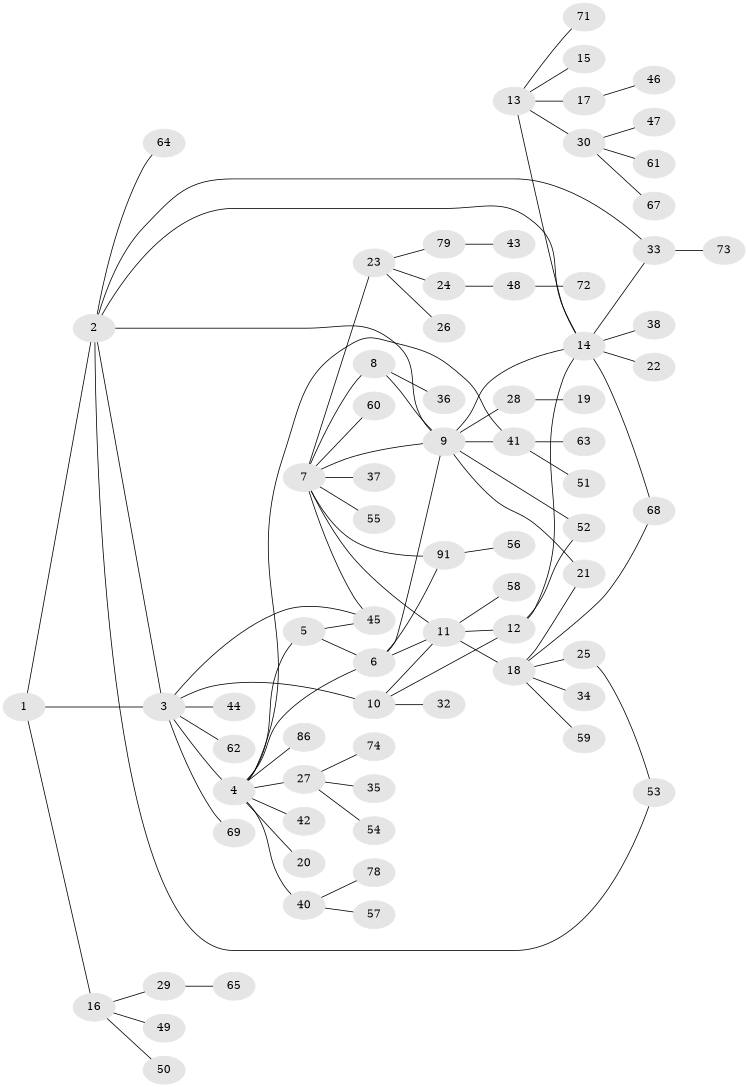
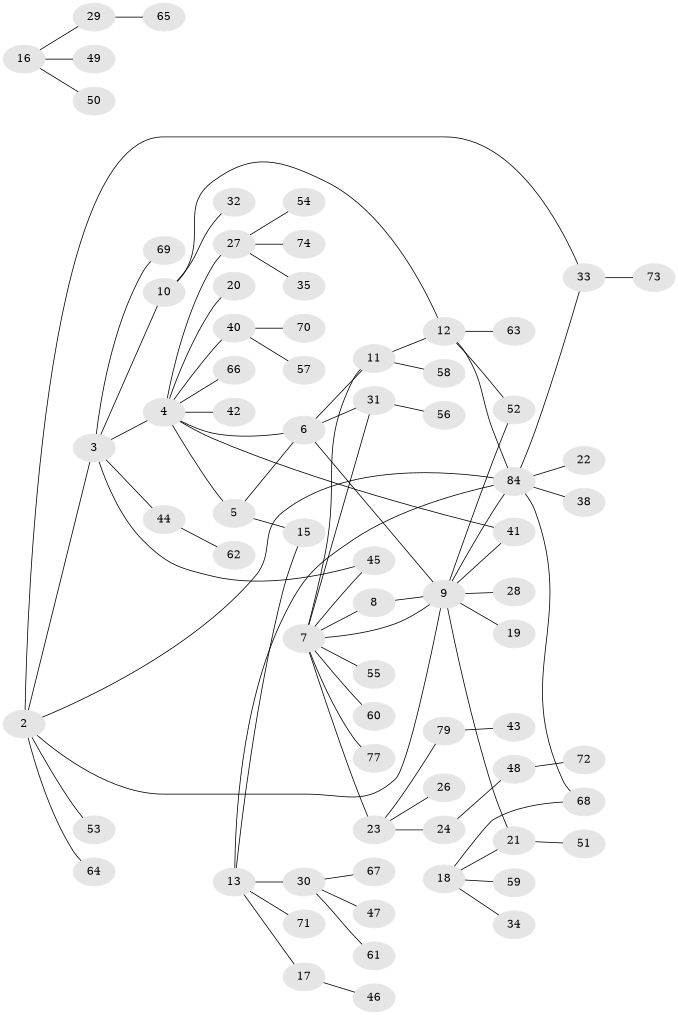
node "14": label "14" -> "84"
node "36": removed
edge "28" -- "19": now "9" -- "19"
edge "41" -- "63": now "12" -- "63"
edge "41" -- "51": now "21" -- "51"
node "37": label "37" -> "77"
node "91": label "91" -> "31"
edge "45" -- "5": now "15" -- "5"
edge "11" -- "18": removed
node "25": removed
edge "11" -- "10": removed
node "1": removed
edge "3" -- "62": now "44" -- "62"
node "86": label "86" -> "66"
node "78": label "78" -> "70"
